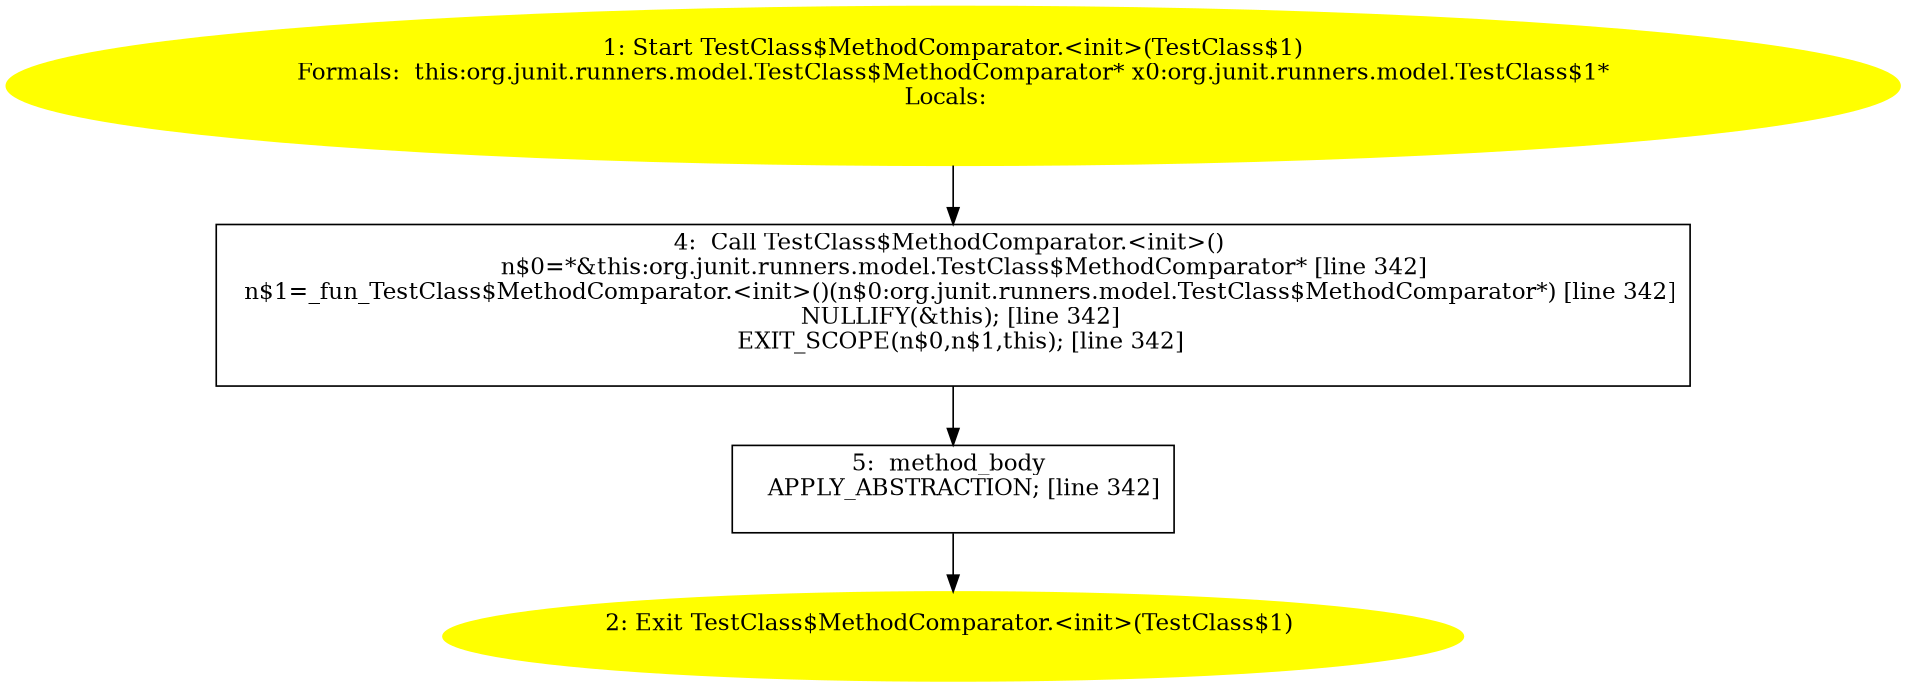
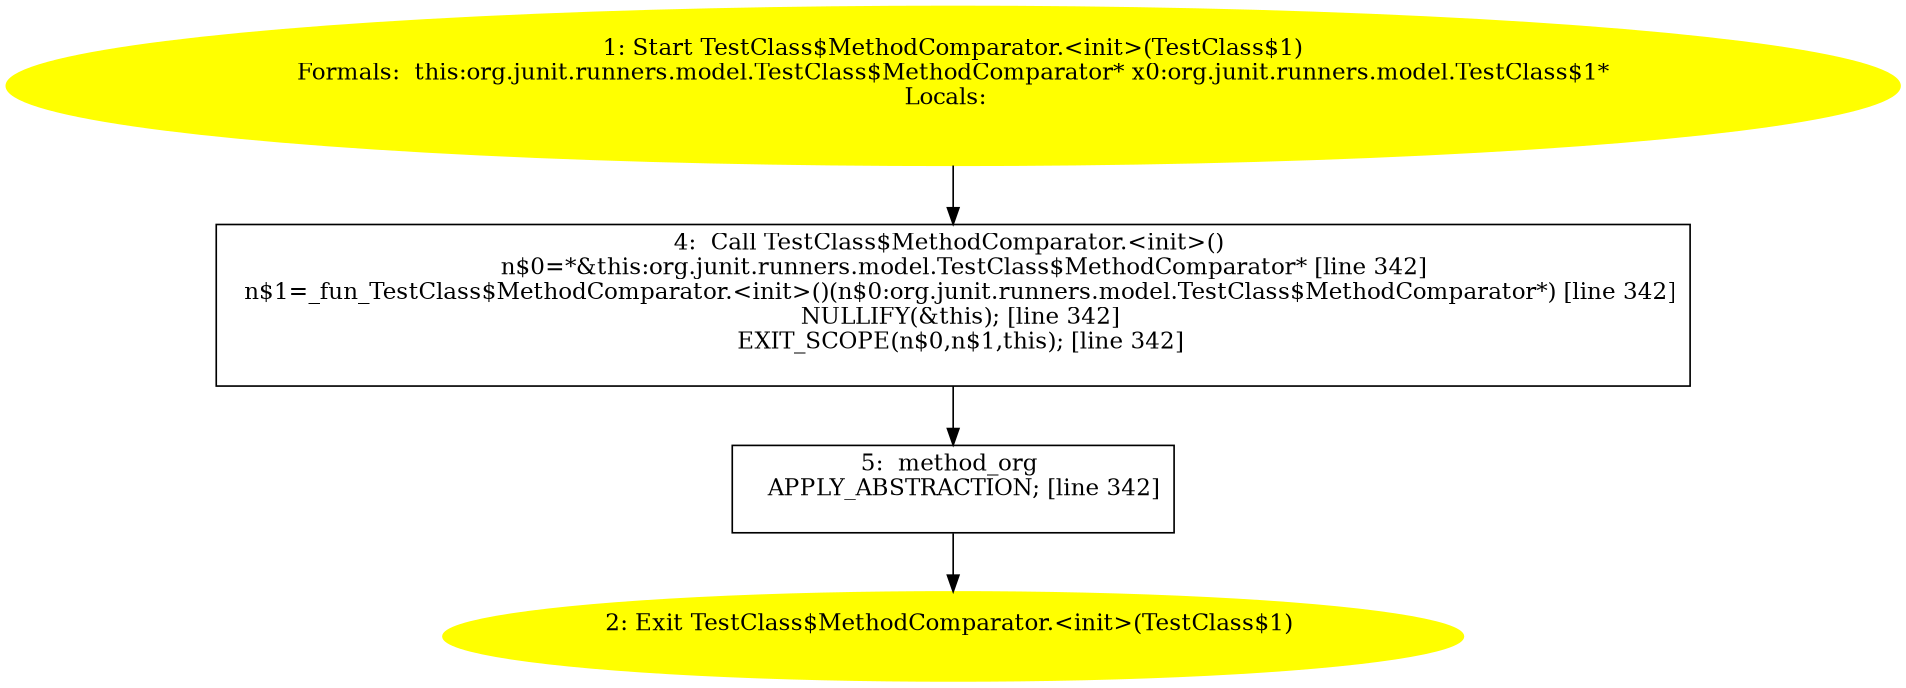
node "5:  method_body APPLY_ABSTRACTION; [line 342]": label "5:  method_body APPLY_ABSTRACTION; [line 342]" -> "5:  method_org APPLY_ABSTRACTION; [line 342]"
